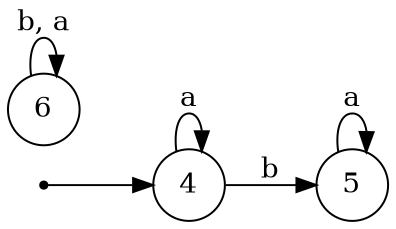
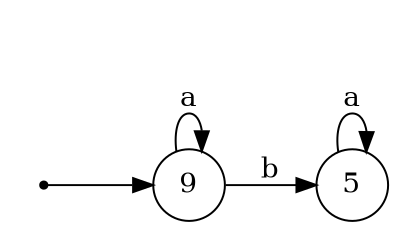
node "6": removed
node "4": label "4" -> "9"
